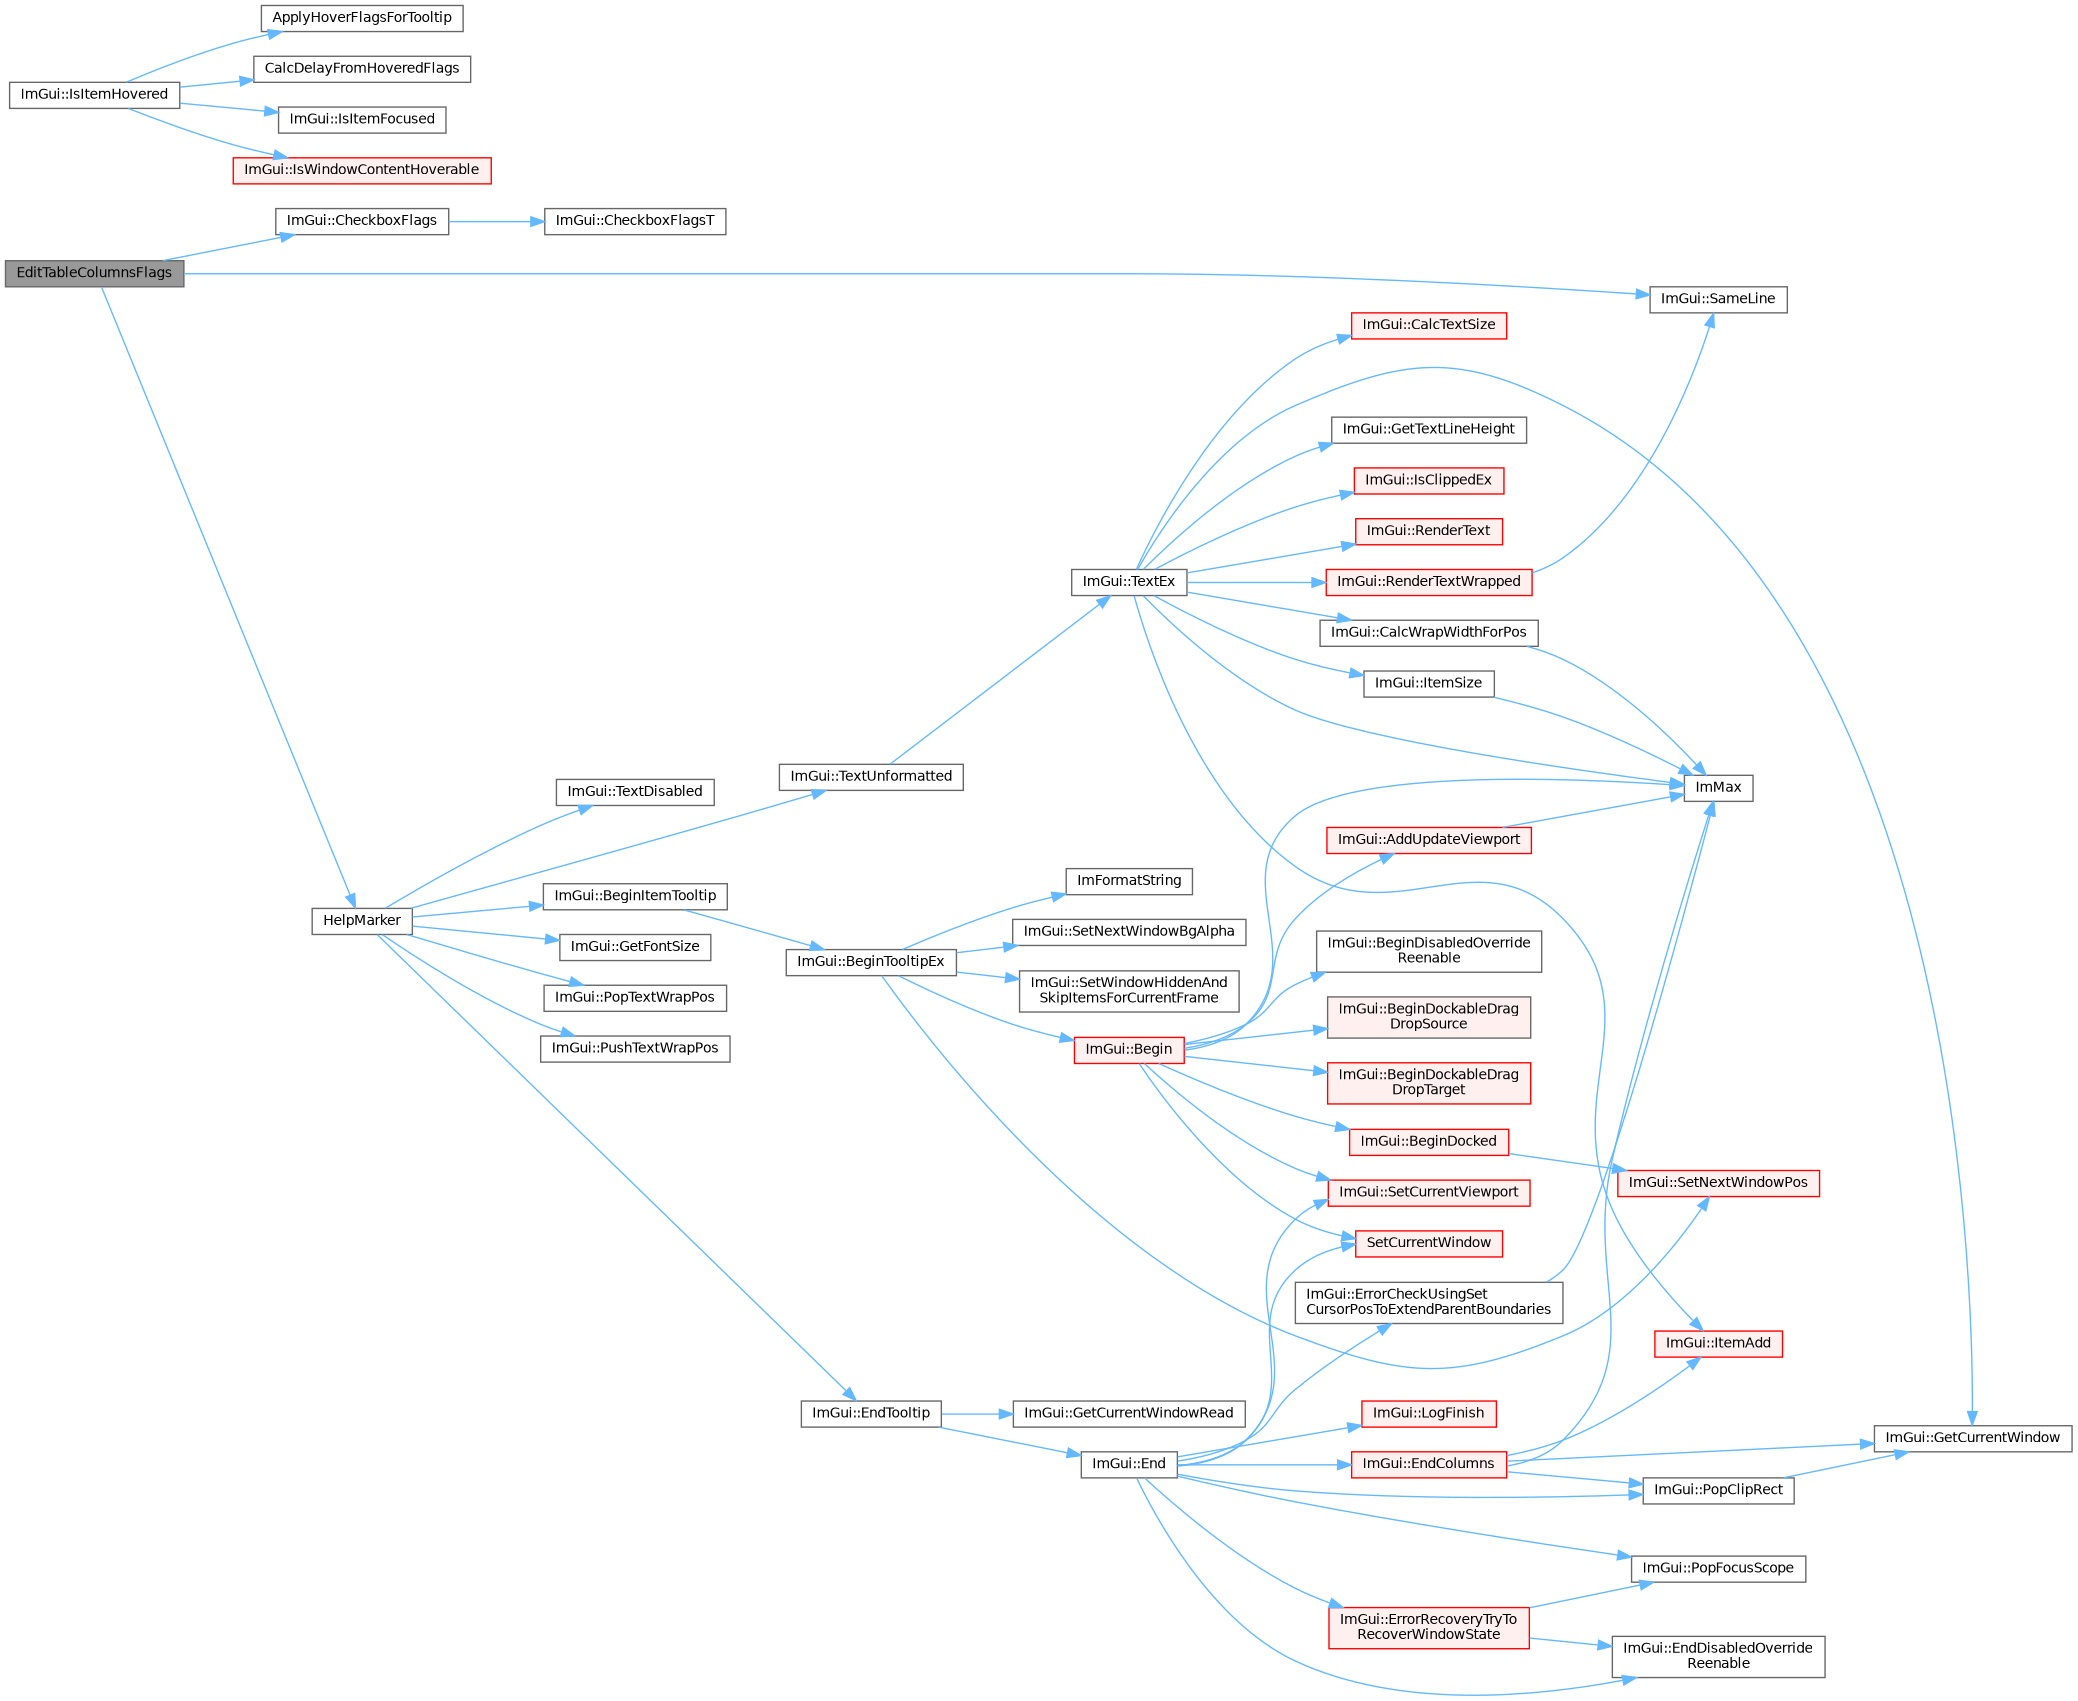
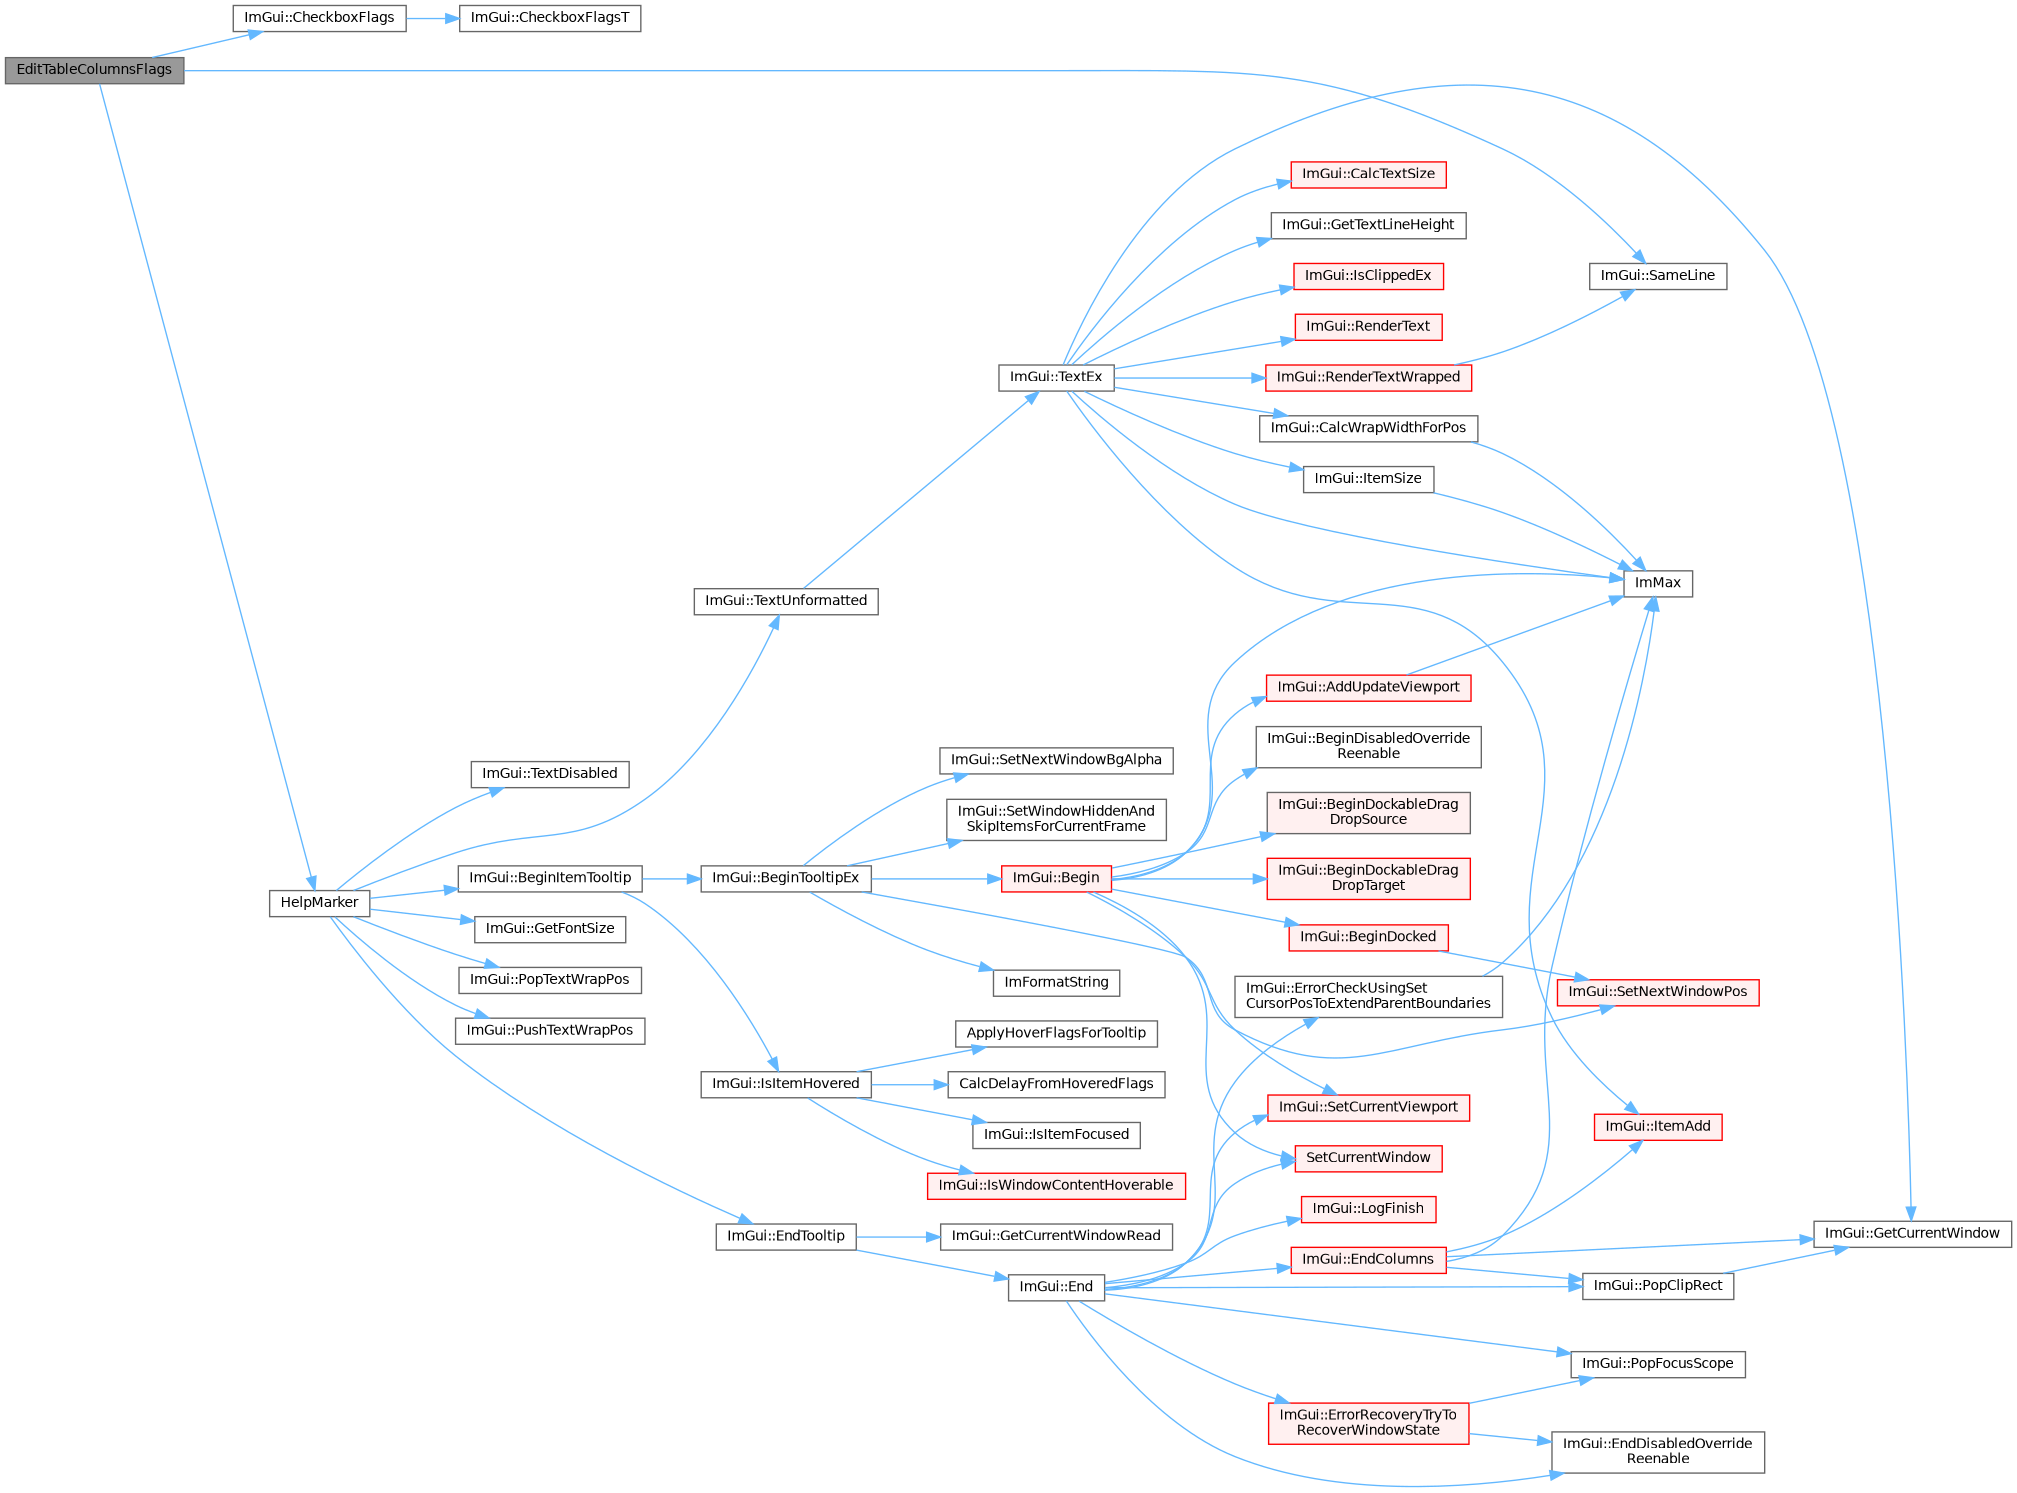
edge "ImGui::BeginItemTooltip" -> "ImGui::IsItemHovered": added
